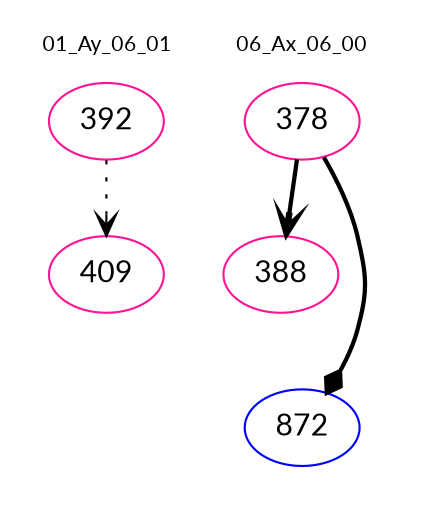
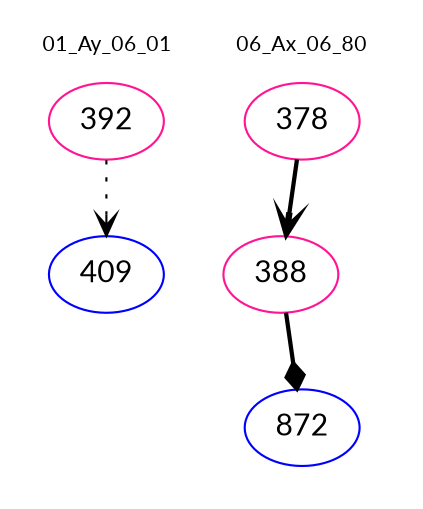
cluster "06_Ax_06_00": label "06_Ax_06_00" -> "06_Ax_06_80"
edge "378" -> "872": now "388" -> "872"
node "409": color deeppink -> blue
